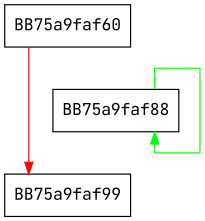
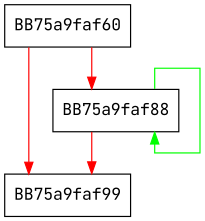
edge "BB75a9faf60" -> "BB75a9faf88": added
edge "BB75a9faf88" -> "BB75a9faf99": added
